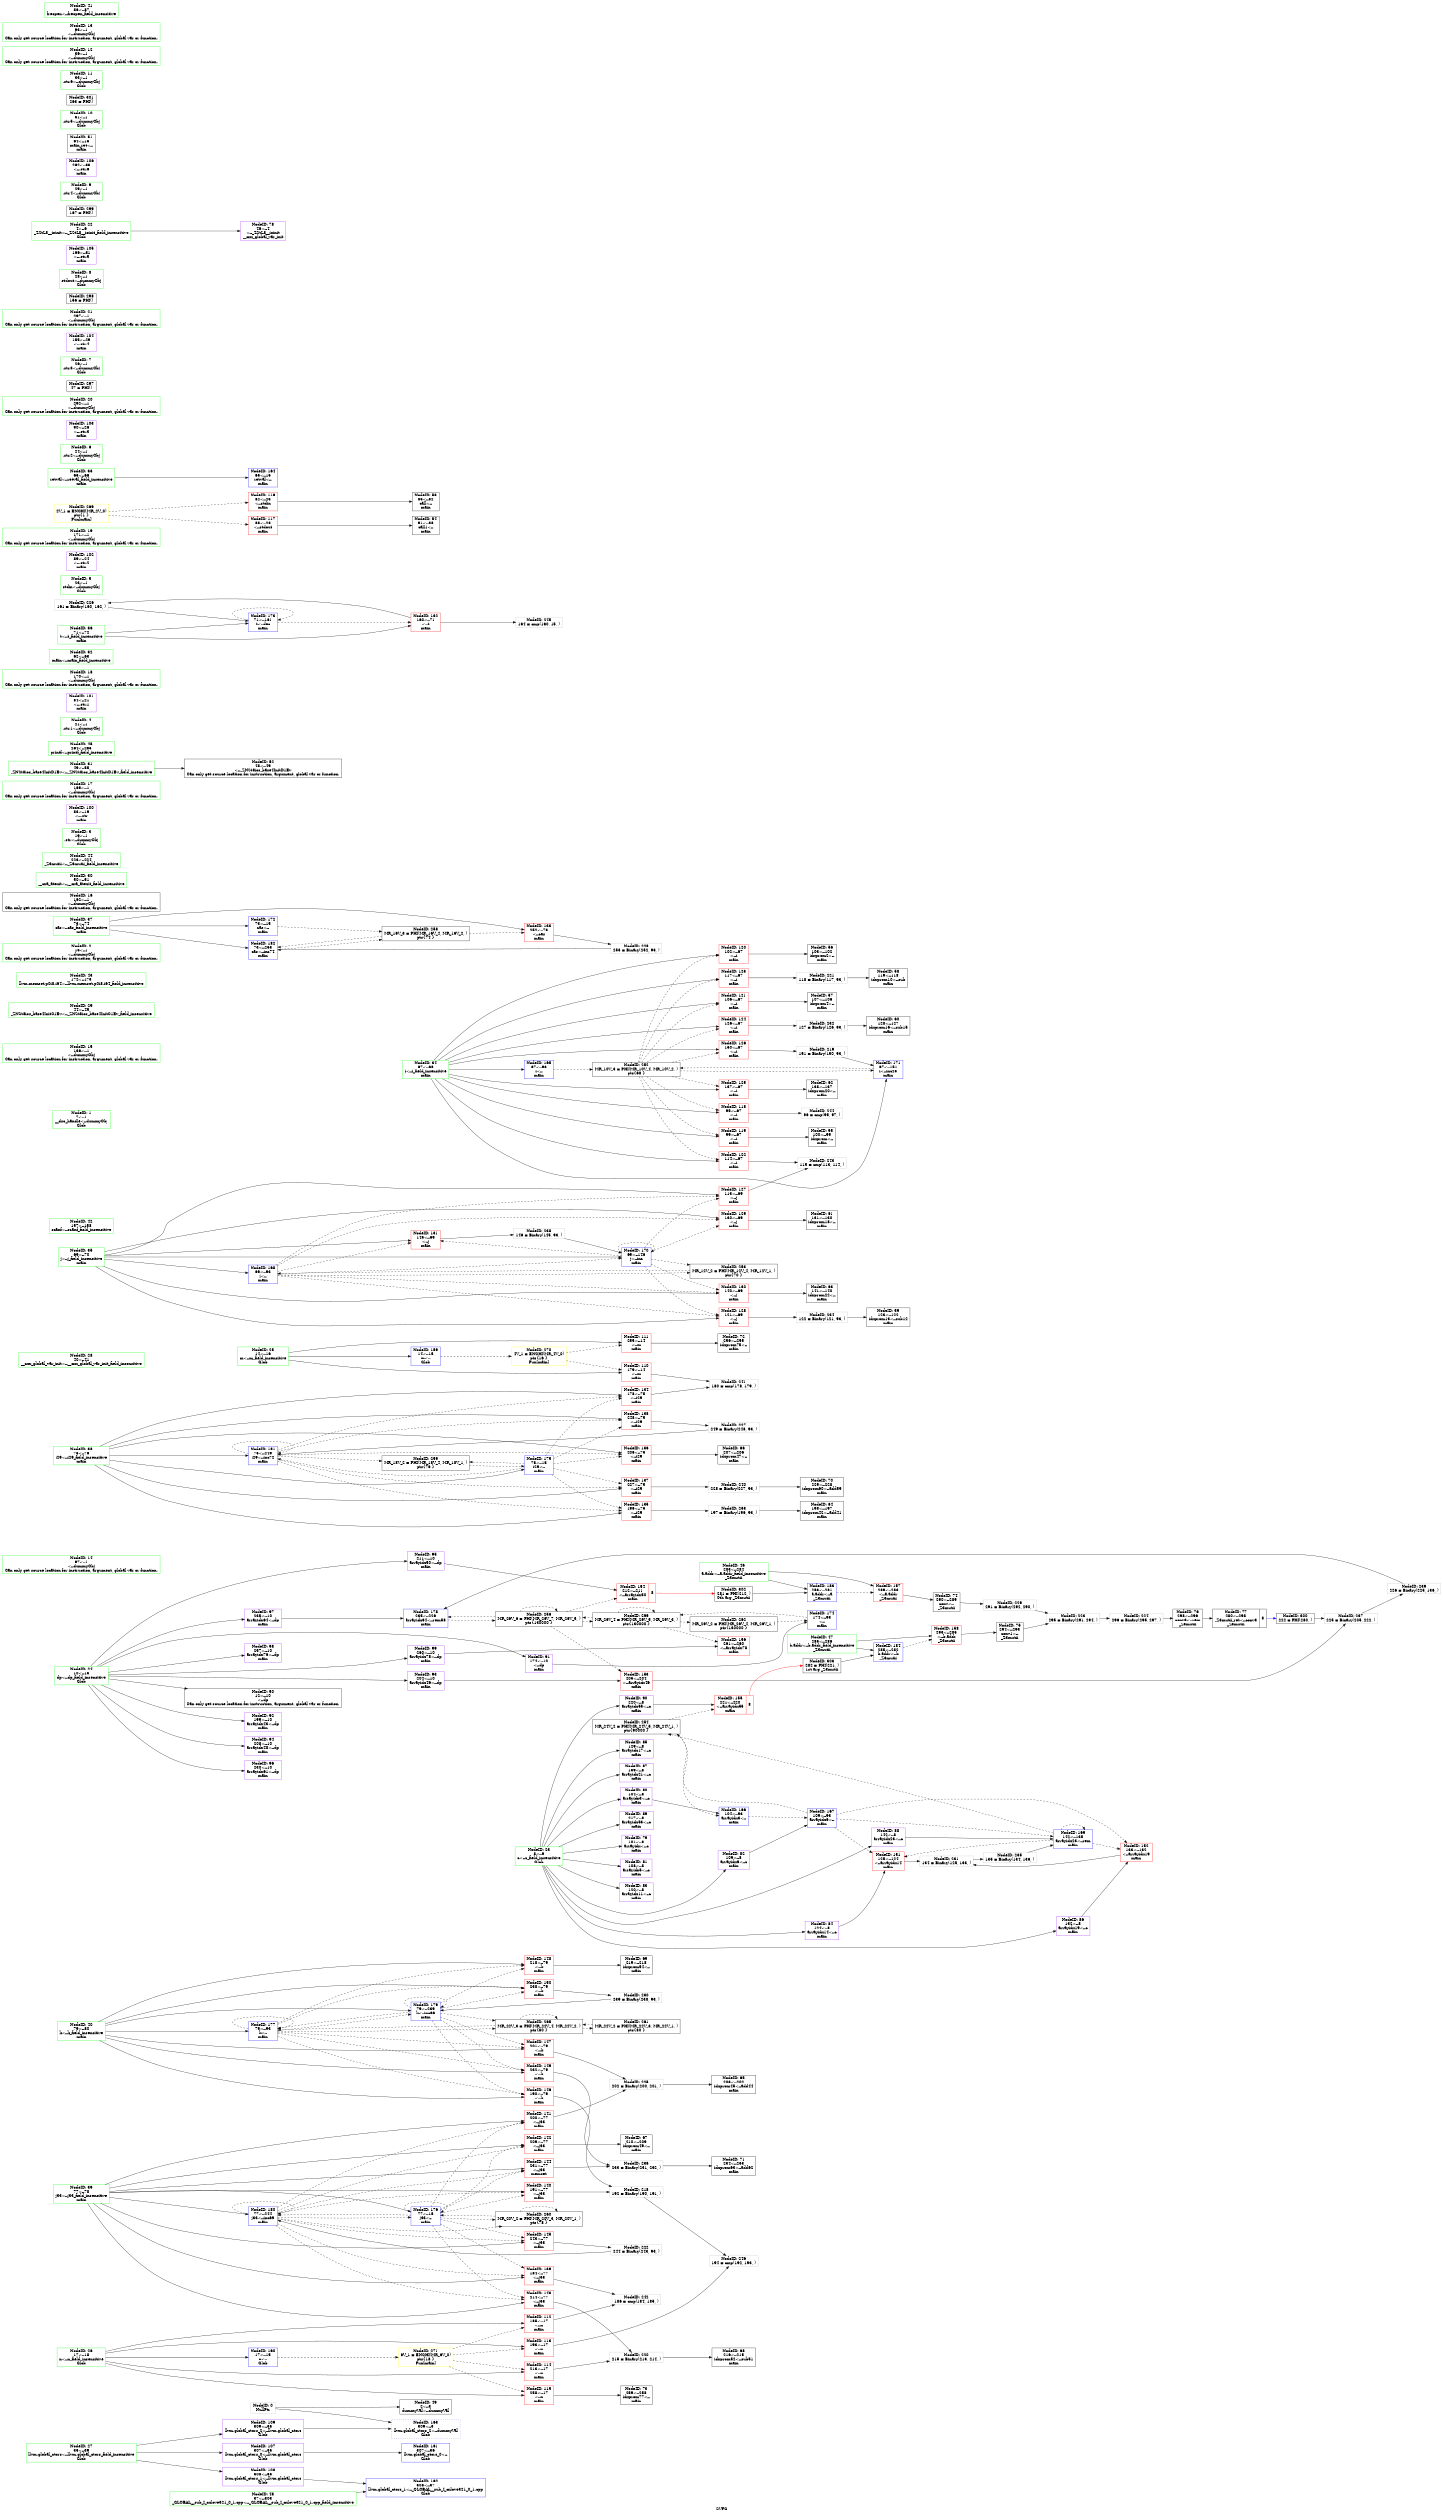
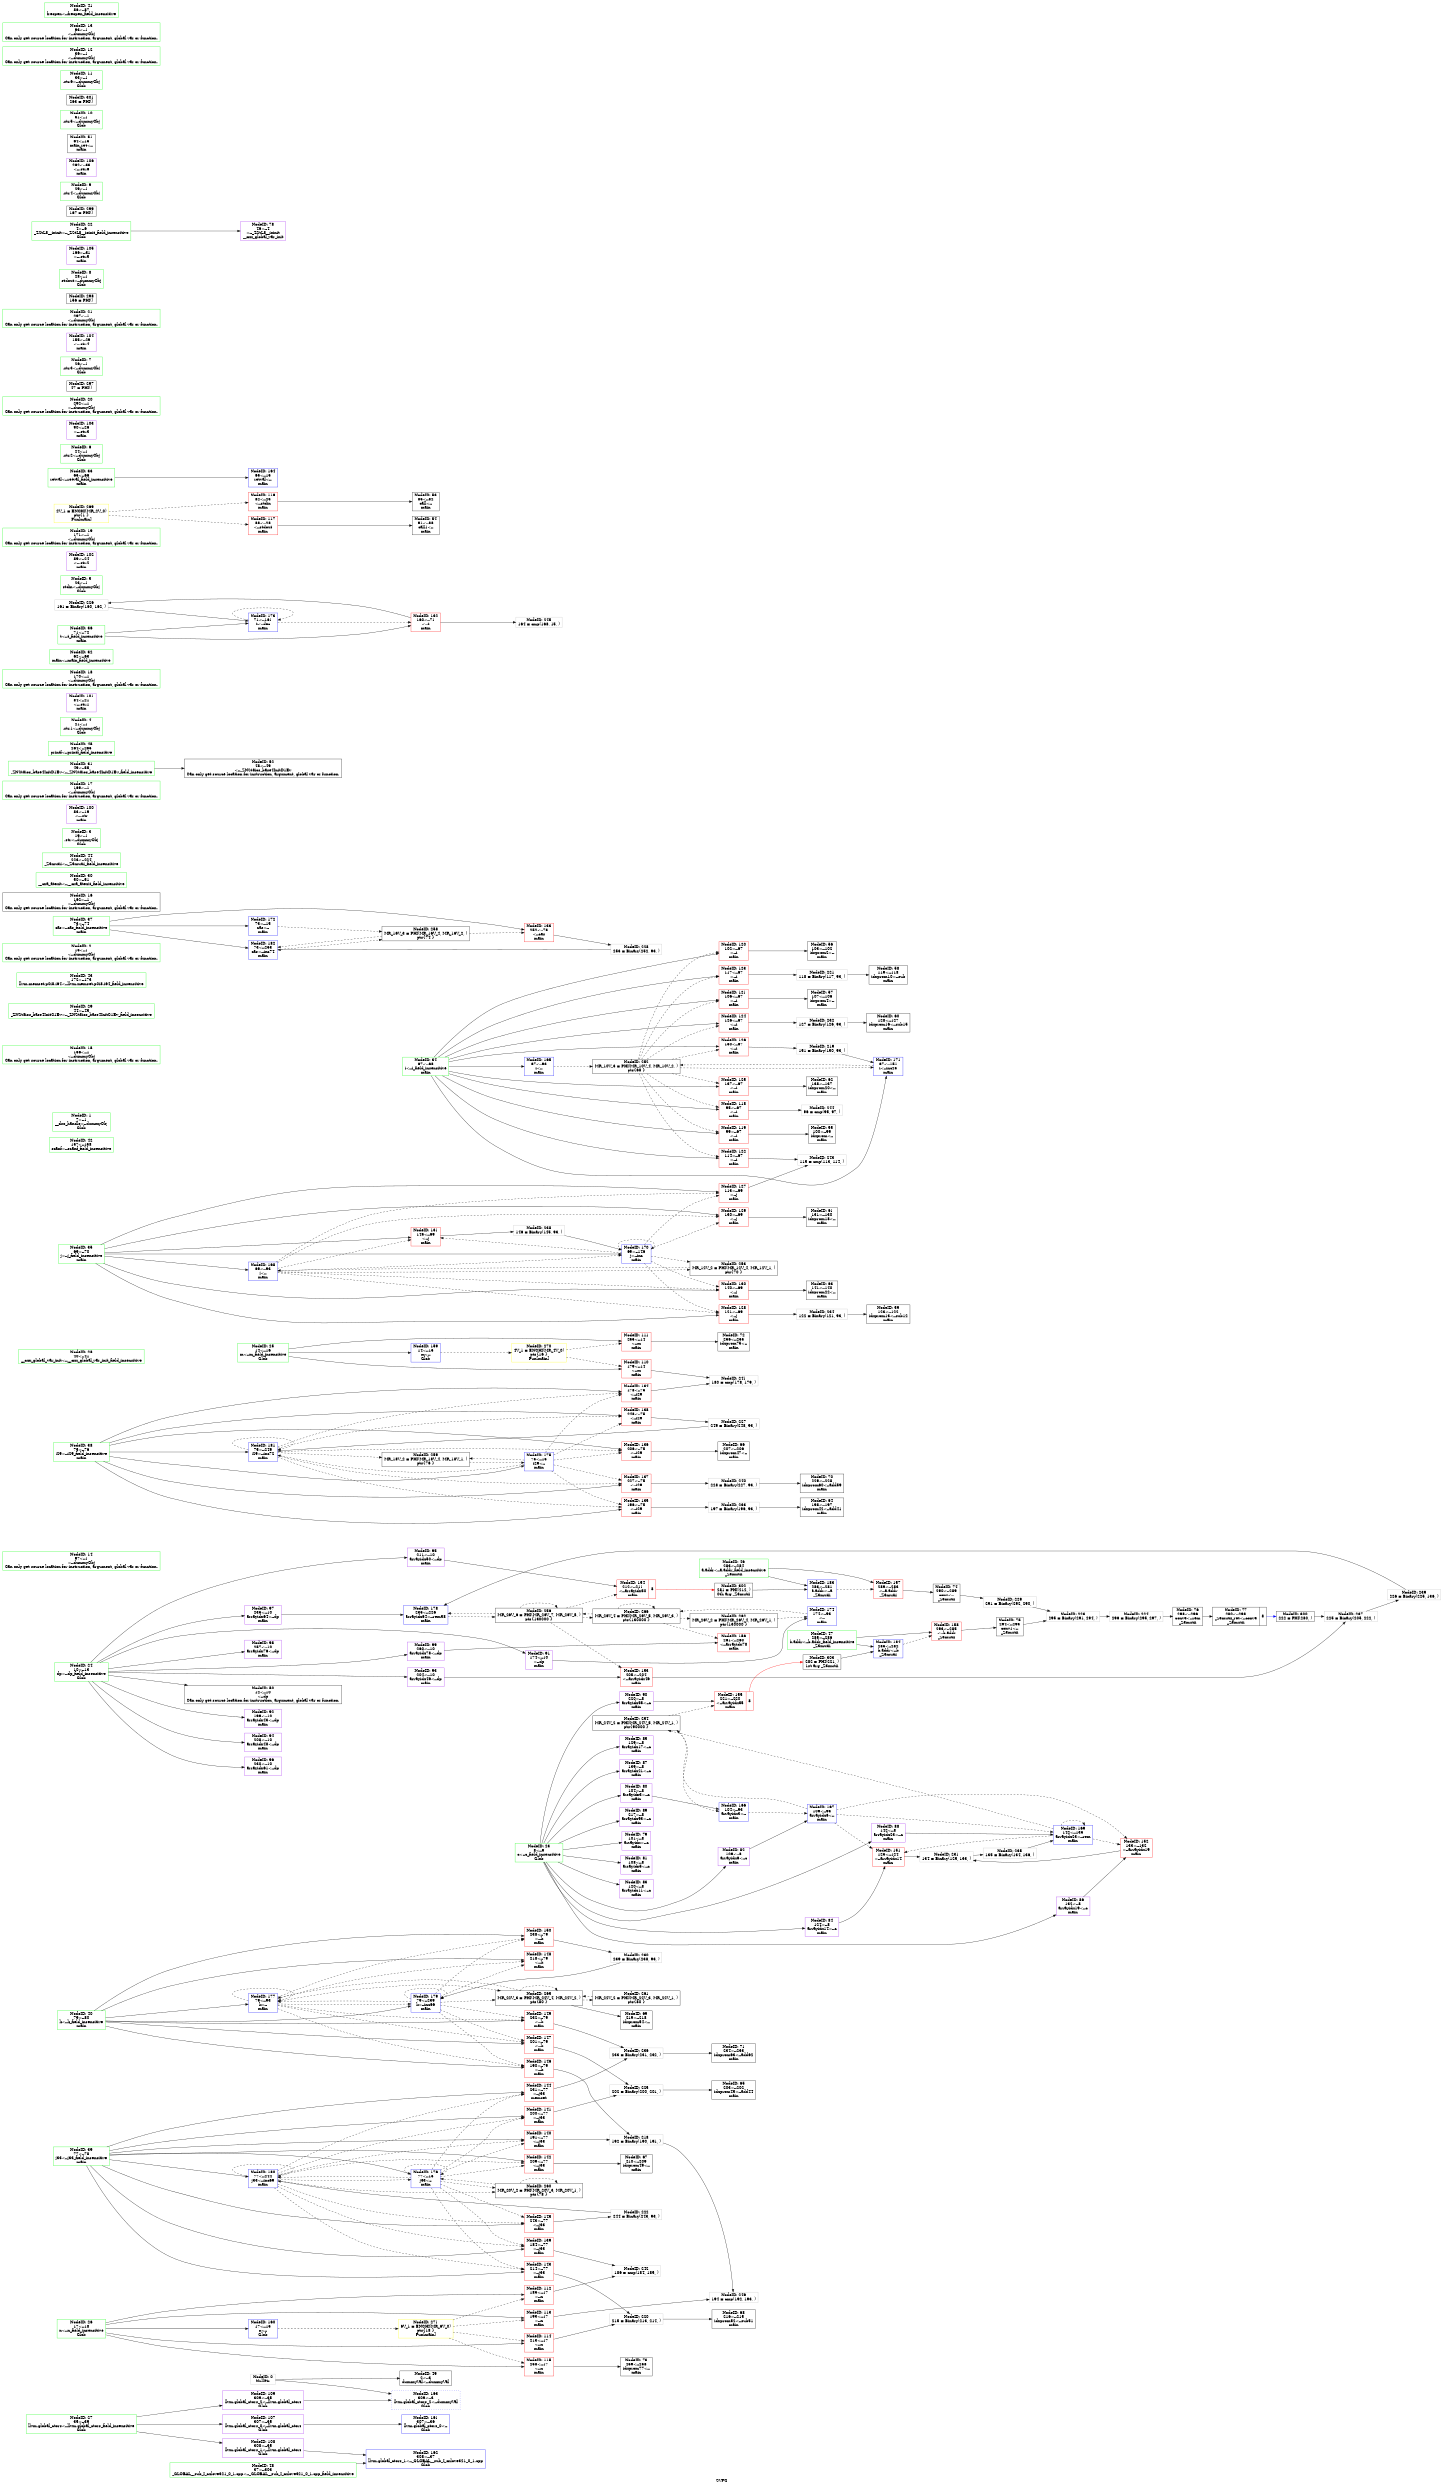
node "NodeID: 245": text "164 = cmp(160, 15, )" -> "164 = cmp(168, 15, )"
edge "NodeID: 148" -> "NodeID: 69": now "NodeID: 265" -> "NodeID: 69"
